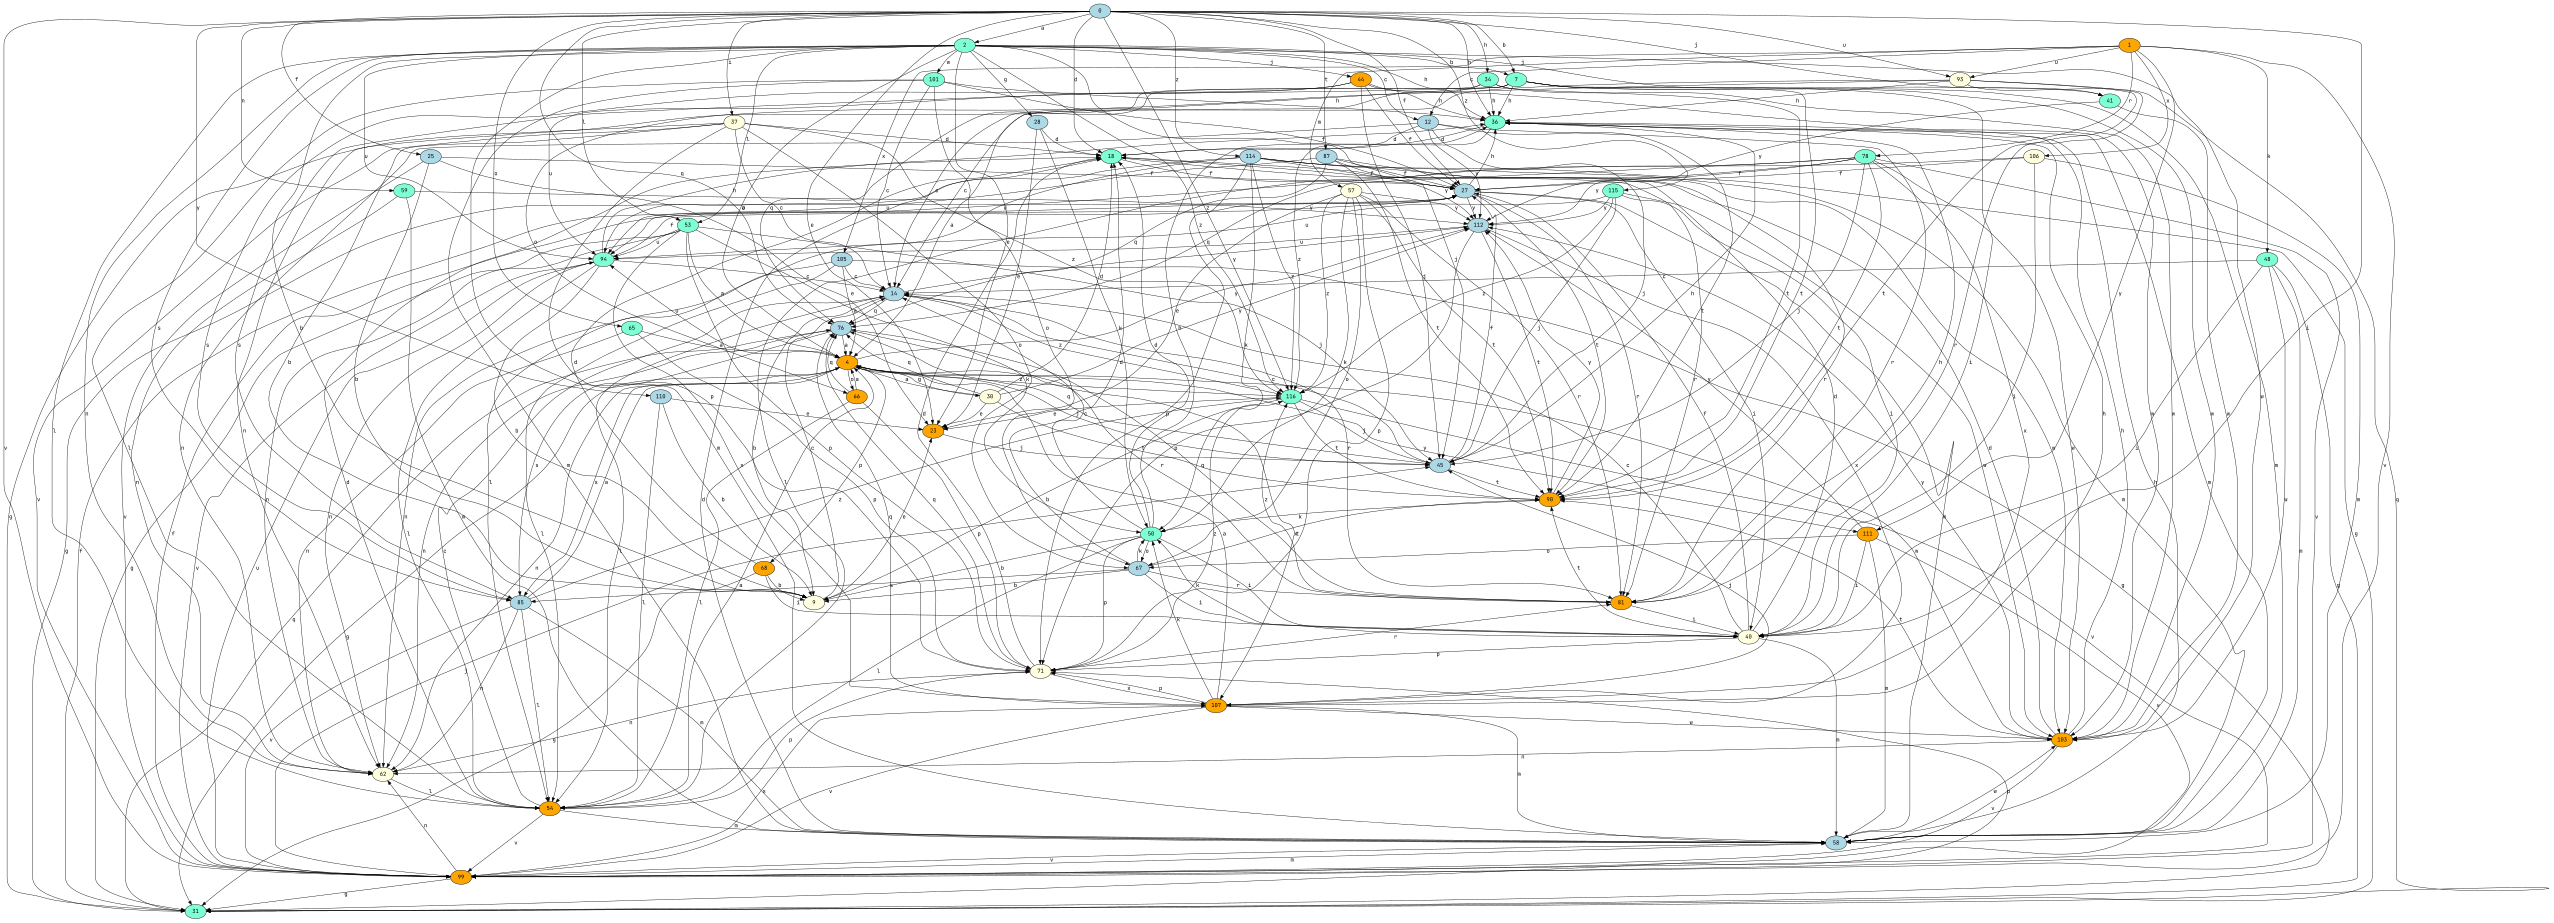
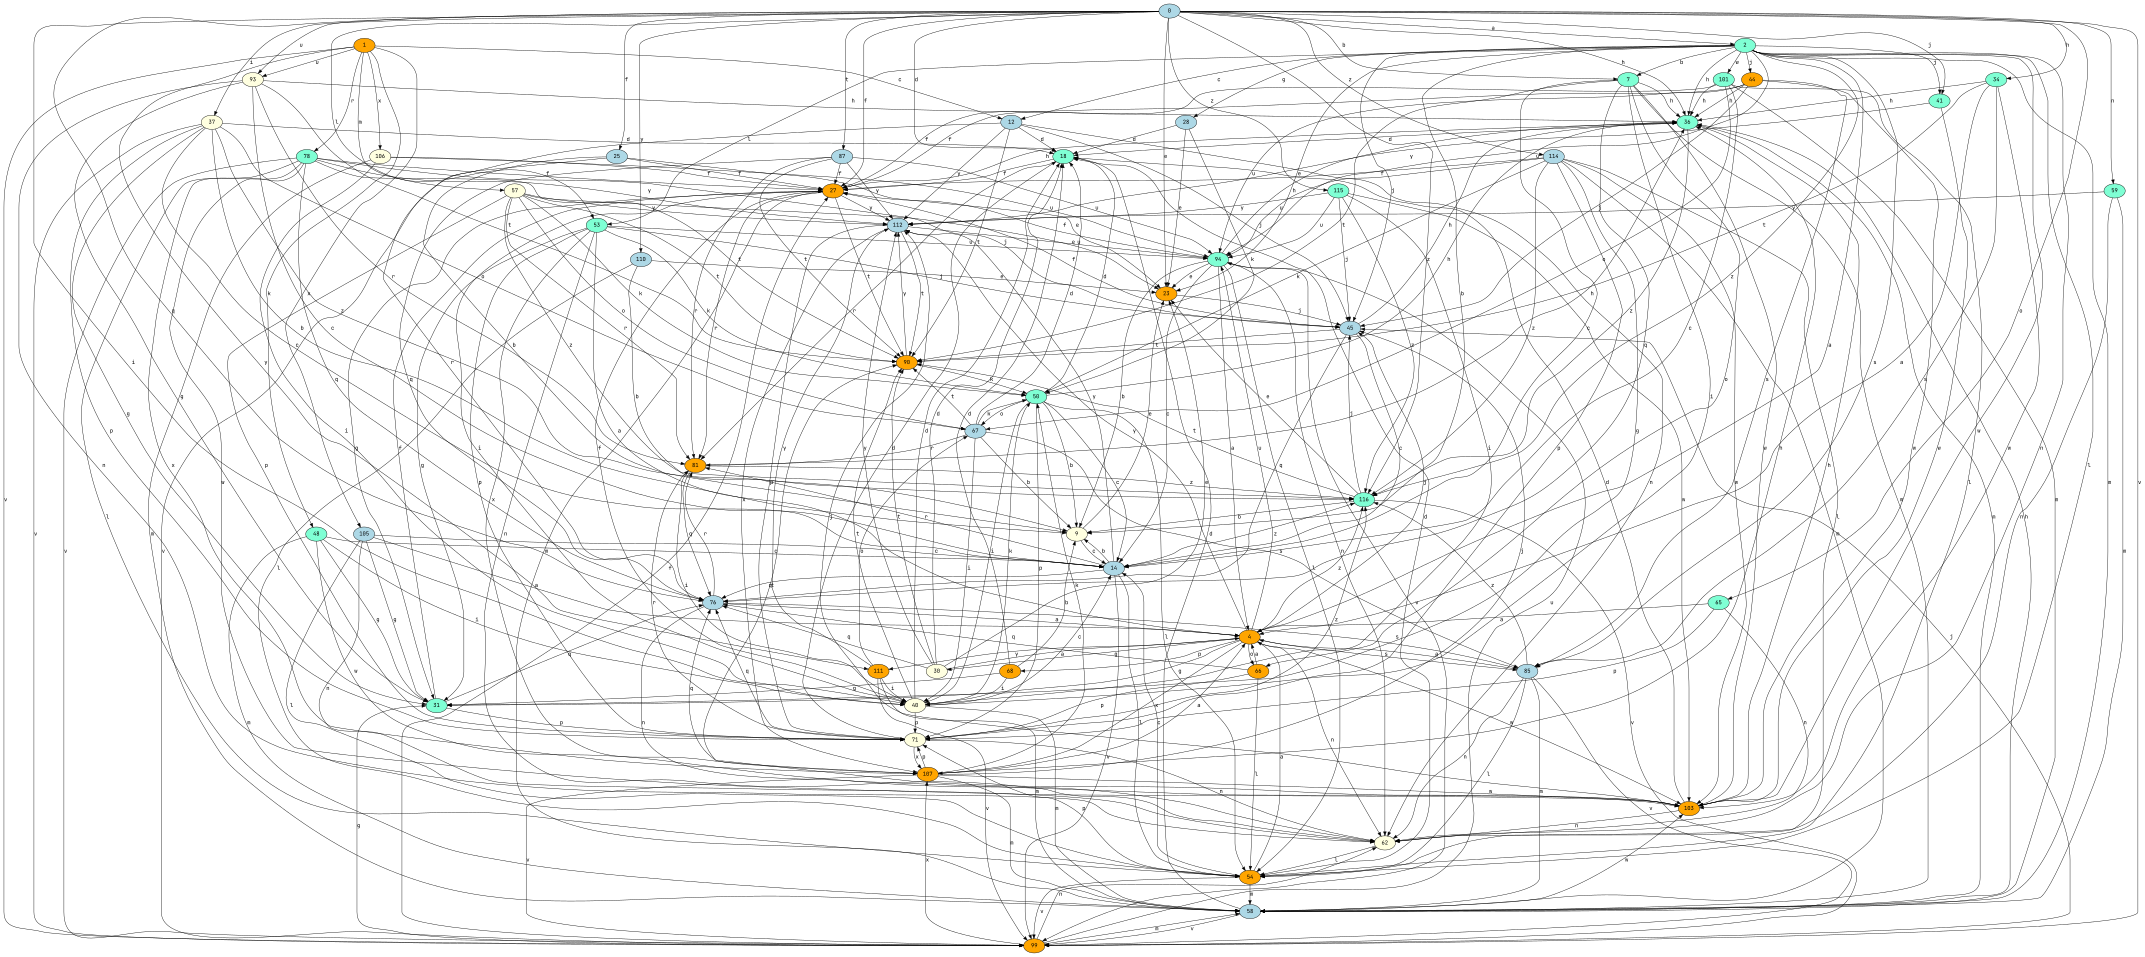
node "27": fillcolor lightblue -> orange
edge "12" -> "81": now "12" -> "76"
edge "94" -> "23": added, label "e"
edge "94" -> "4": added, label "a"
edge "103" -> "112": label "y" -> "j"
edge "103" -> "99": now "14" -> "99"
